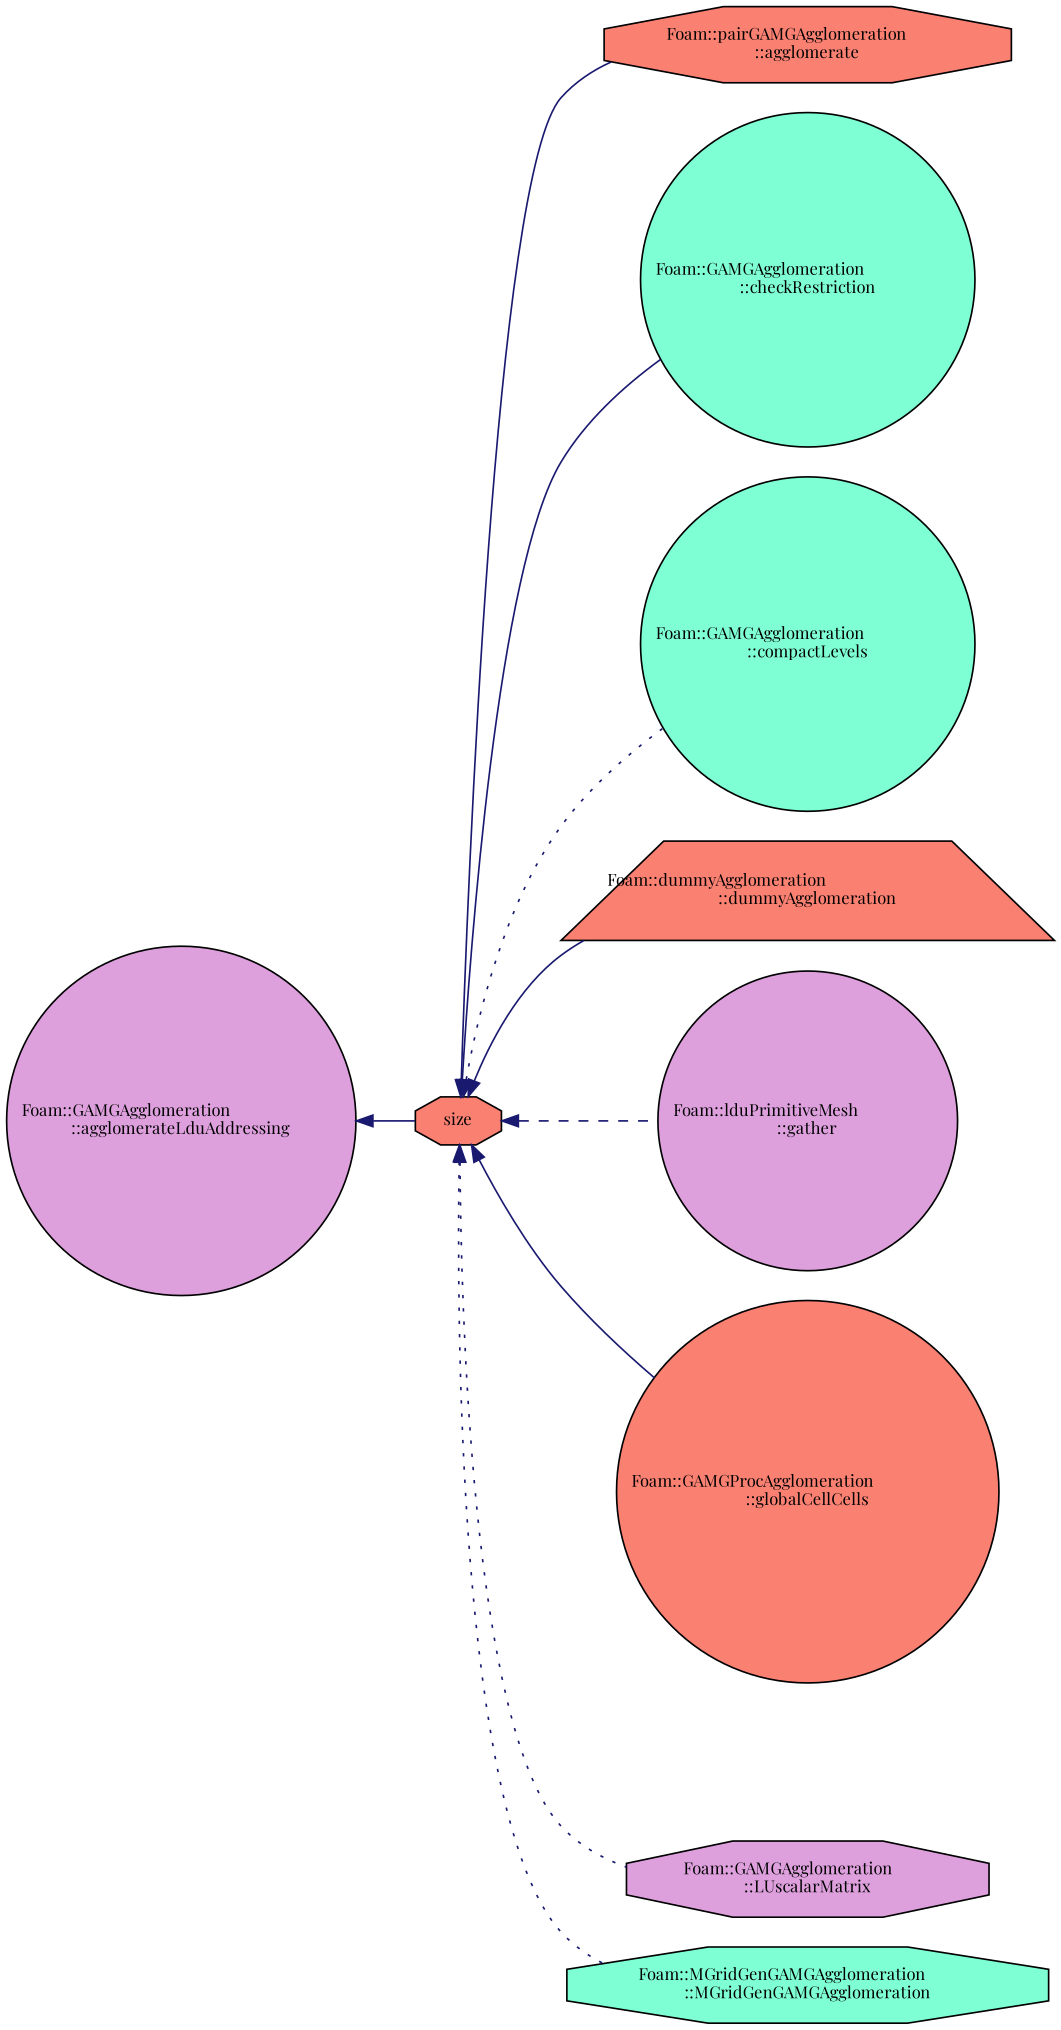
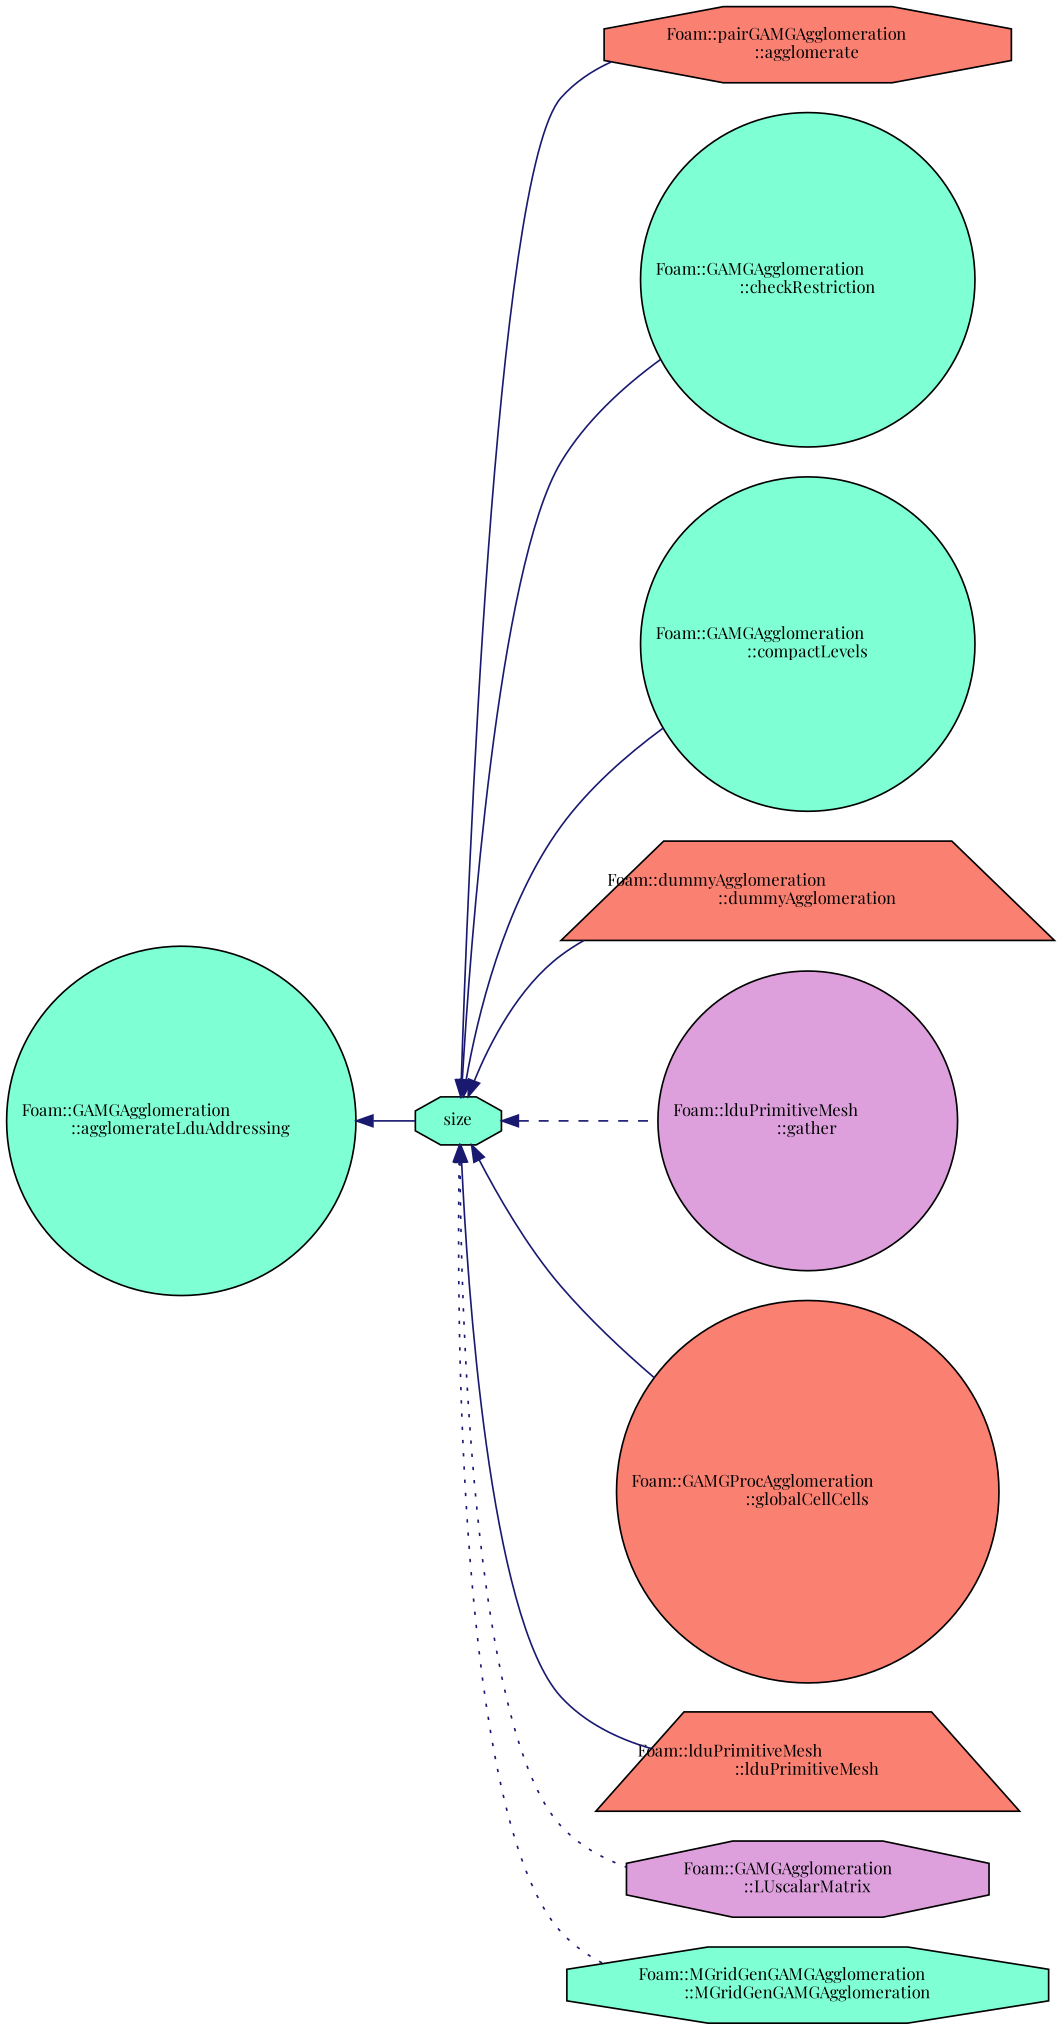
edge "Foam::GAMGAgglomeration ::compactLevels" -> "size": style dotted -> solid
node "Foam::GAMGAgglomeration ::agglomerateLduAddressing": fillcolor plum -> aquamarine
node "size": fillcolor salmon -> aquamarine
node "Foam::lduPrimitiveMesh ::lduPrimitiveMesh": added
